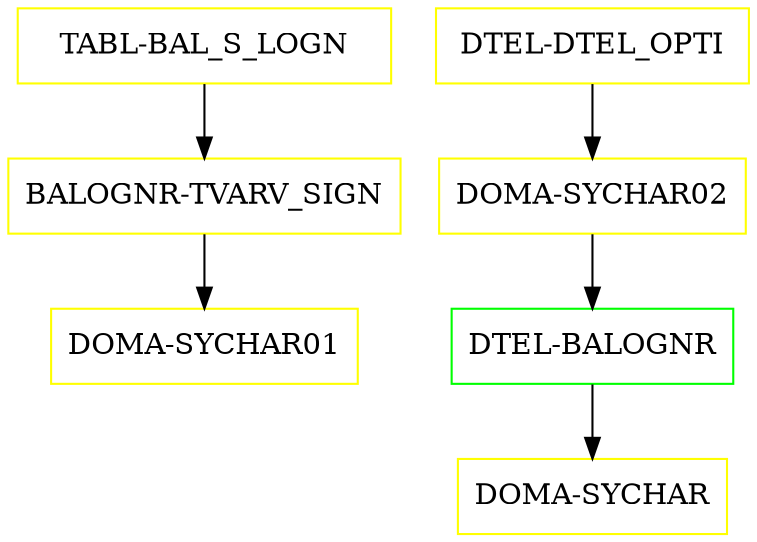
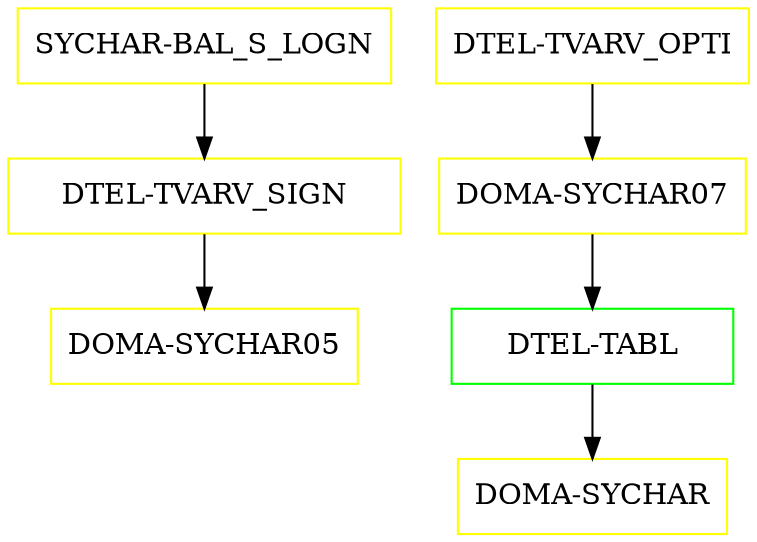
node "TABL-BAL_S_LOGN": label "TABL-BAL_S_LOGN" -> "SYCHAR-BAL_S_LOGN"
node "DTEL-DTEL_OPTI": label "DTEL-DTEL_OPTI" -> "DTEL-TVARV_OPTI"
node "BALOGNR-TVARV_SIGN": label "BALOGNR-TVARV_SIGN" -> "DTEL-TVARV_SIGN"
node "DOMA-SYCHAR02": label "DOMA-SYCHAR02" -> "DOMA-SYCHAR07"
node "DOMA-SYCHAR01": label "DOMA-SYCHAR01" -> "DOMA-SYCHAR05"
node "DTEL-BALOGNR": label "DTEL-BALOGNR" -> "DTEL-TABL"
